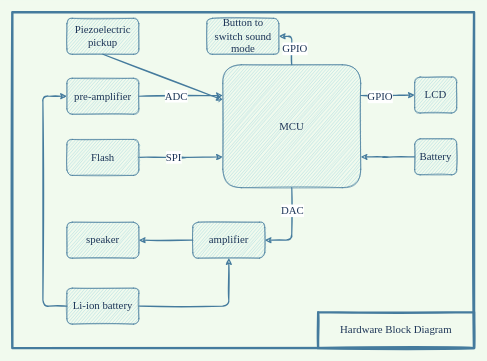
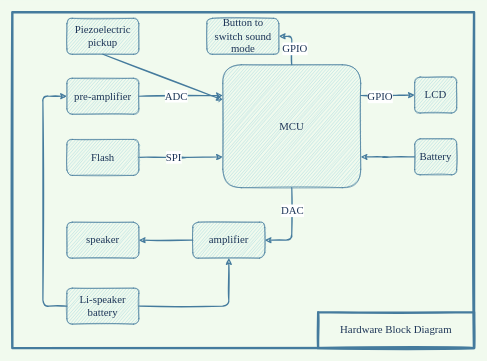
node "Li-ion battery": label "Li-ion battery" -> "Li-speaker battery"
